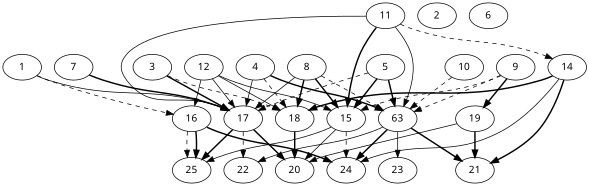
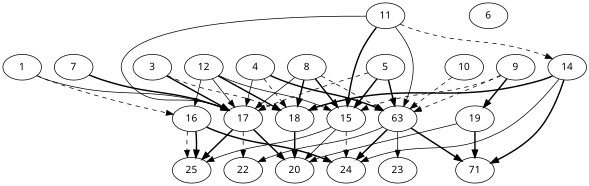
node "2": removed
edge "12" -> "18": style solid -> bold
node "21": label "21" -> "71"
